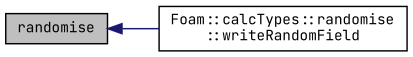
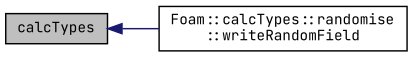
node "randomise": label "randomise" -> "calcTypes"
